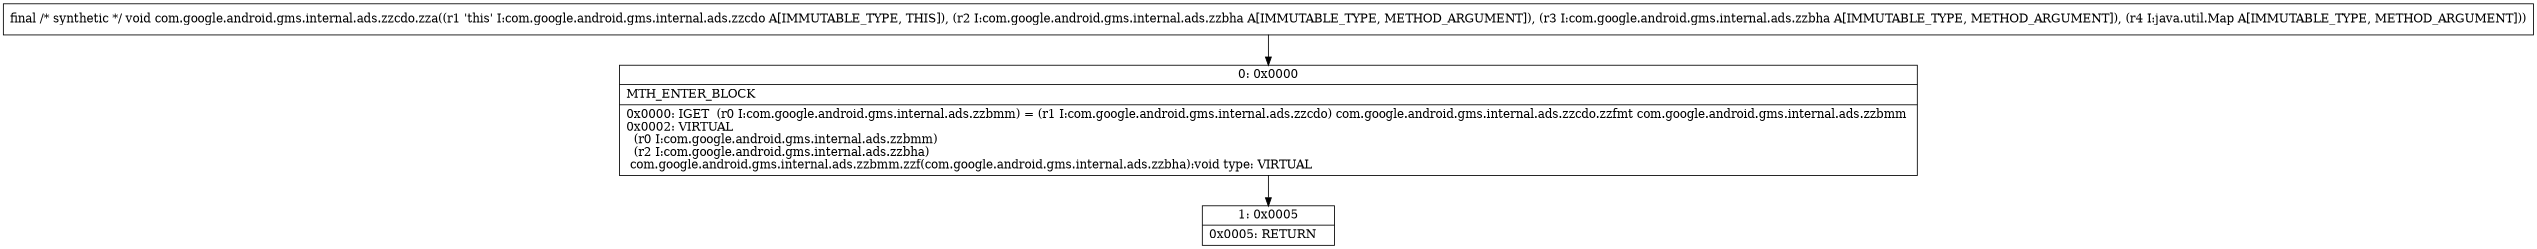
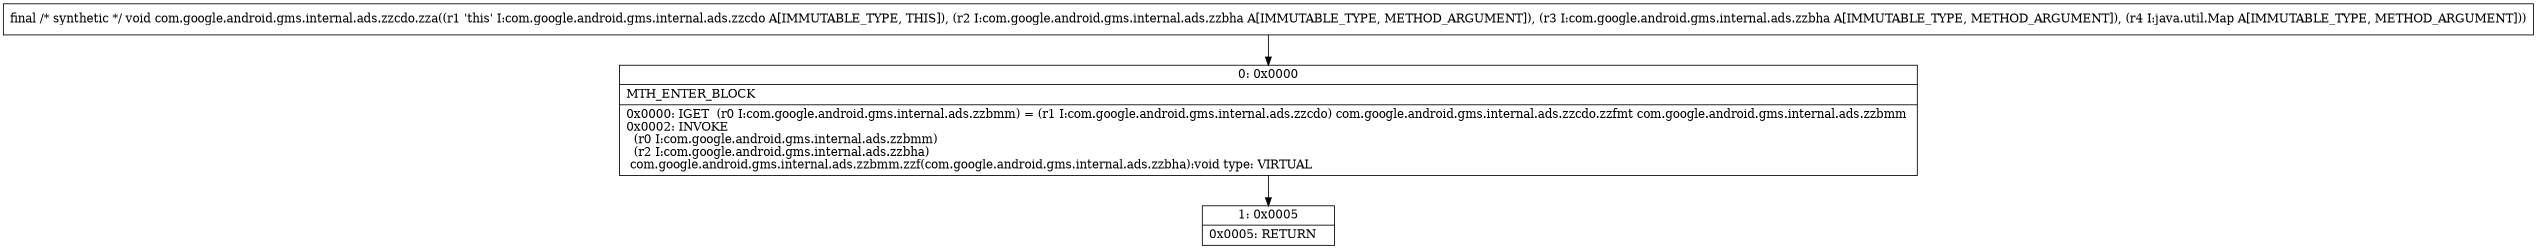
node "0: 0x0000": text "0x0002: VIRTUAL" -> "0x0002: INVOKE"
